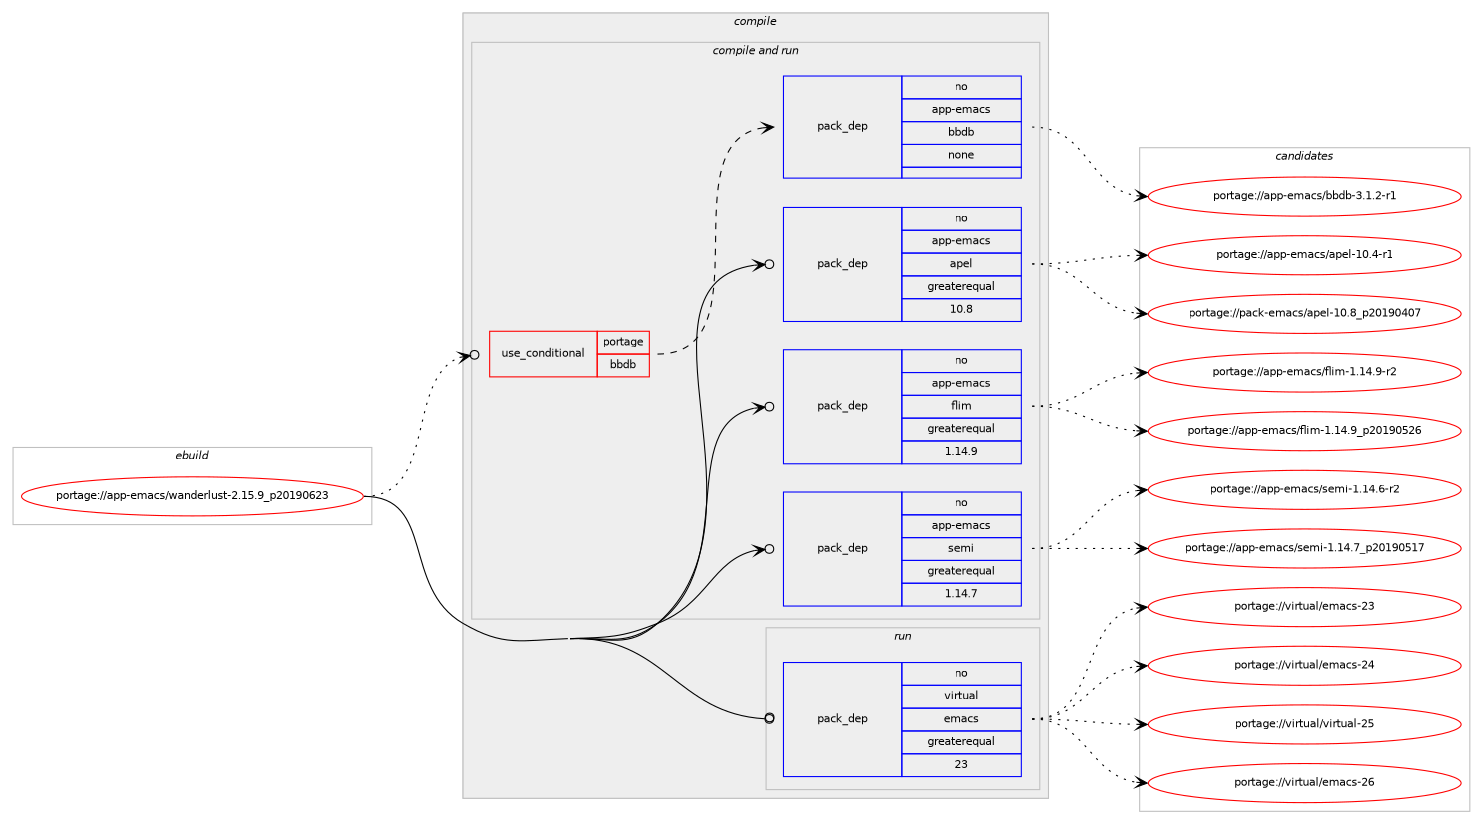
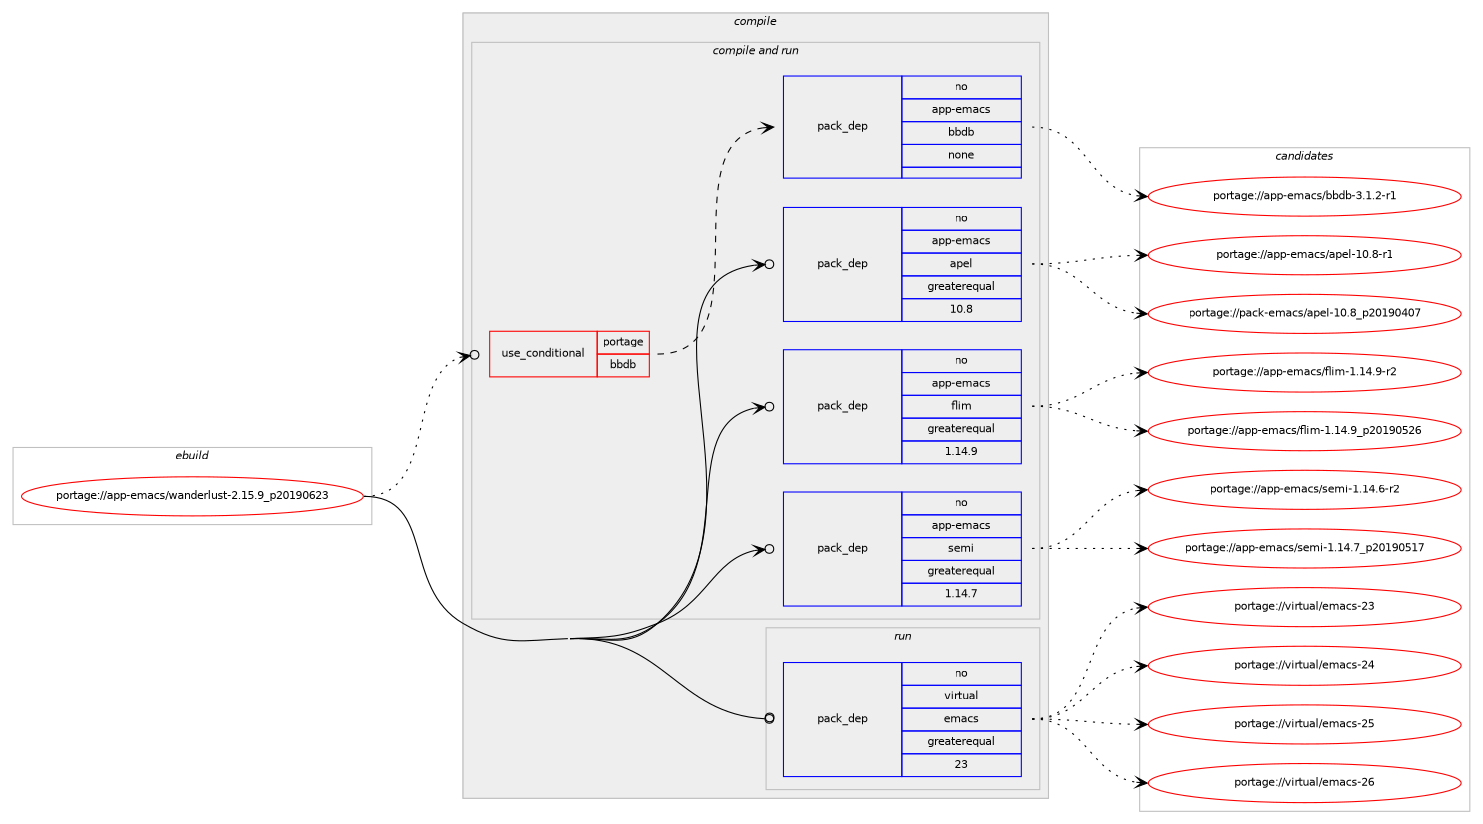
node "portage://app-emacs/apel-10.4-r1": label "portage://app-emacs/apel-10.4-r1" -> "portage://app-emacs/apel-10.8-r1"
node "portage://virtual/virtual-25": label "portage://virtual/virtual-25" -> "portage://virtual/emacs-25"
